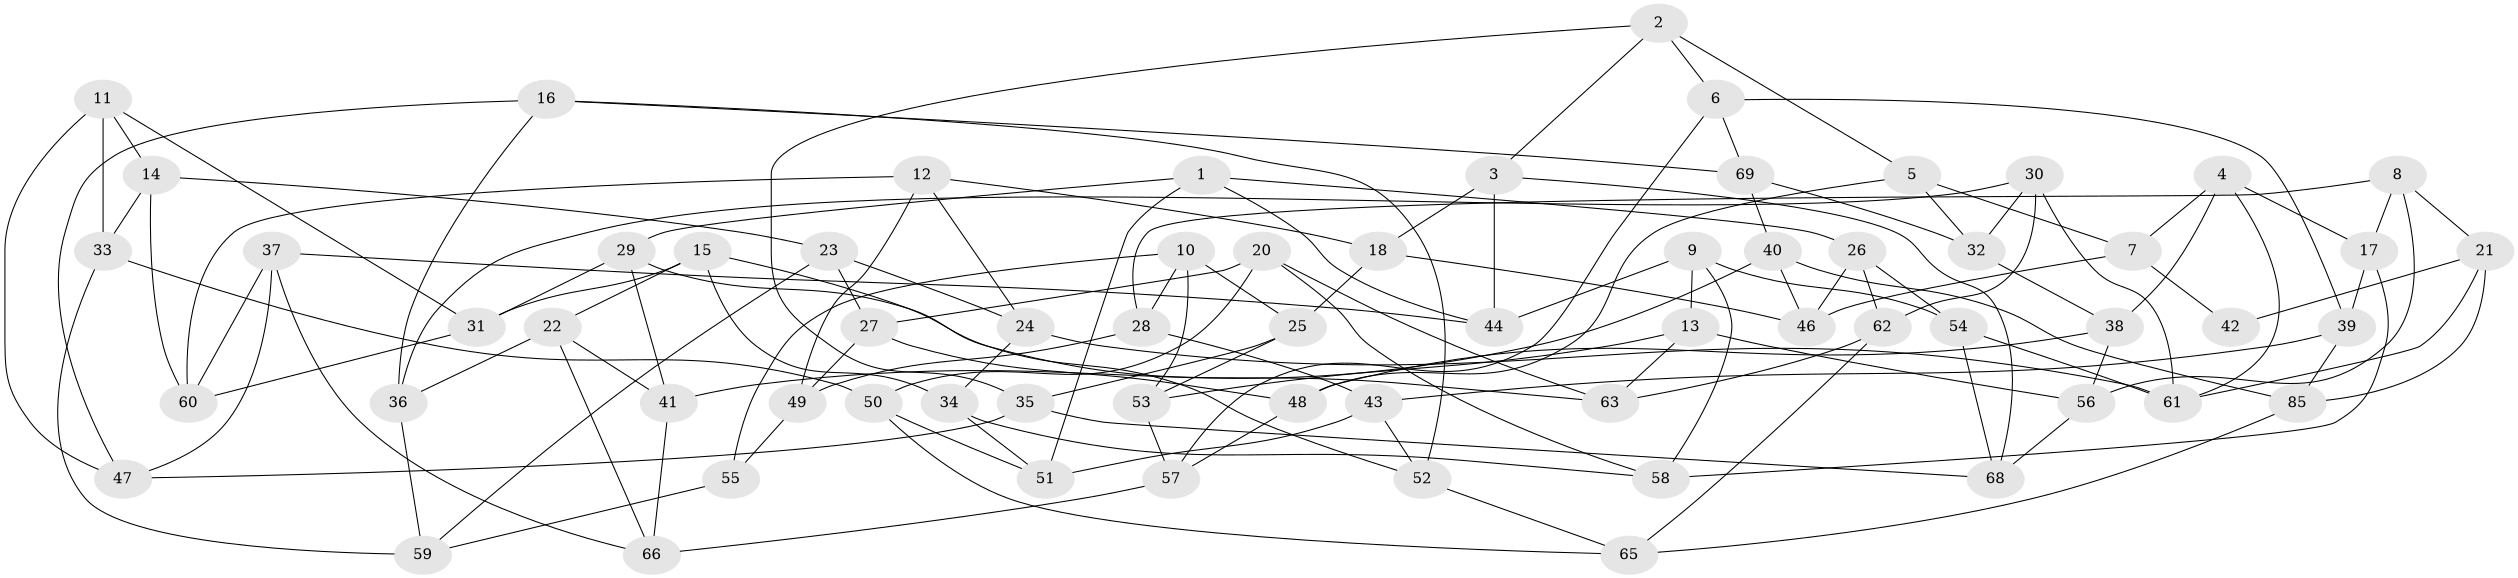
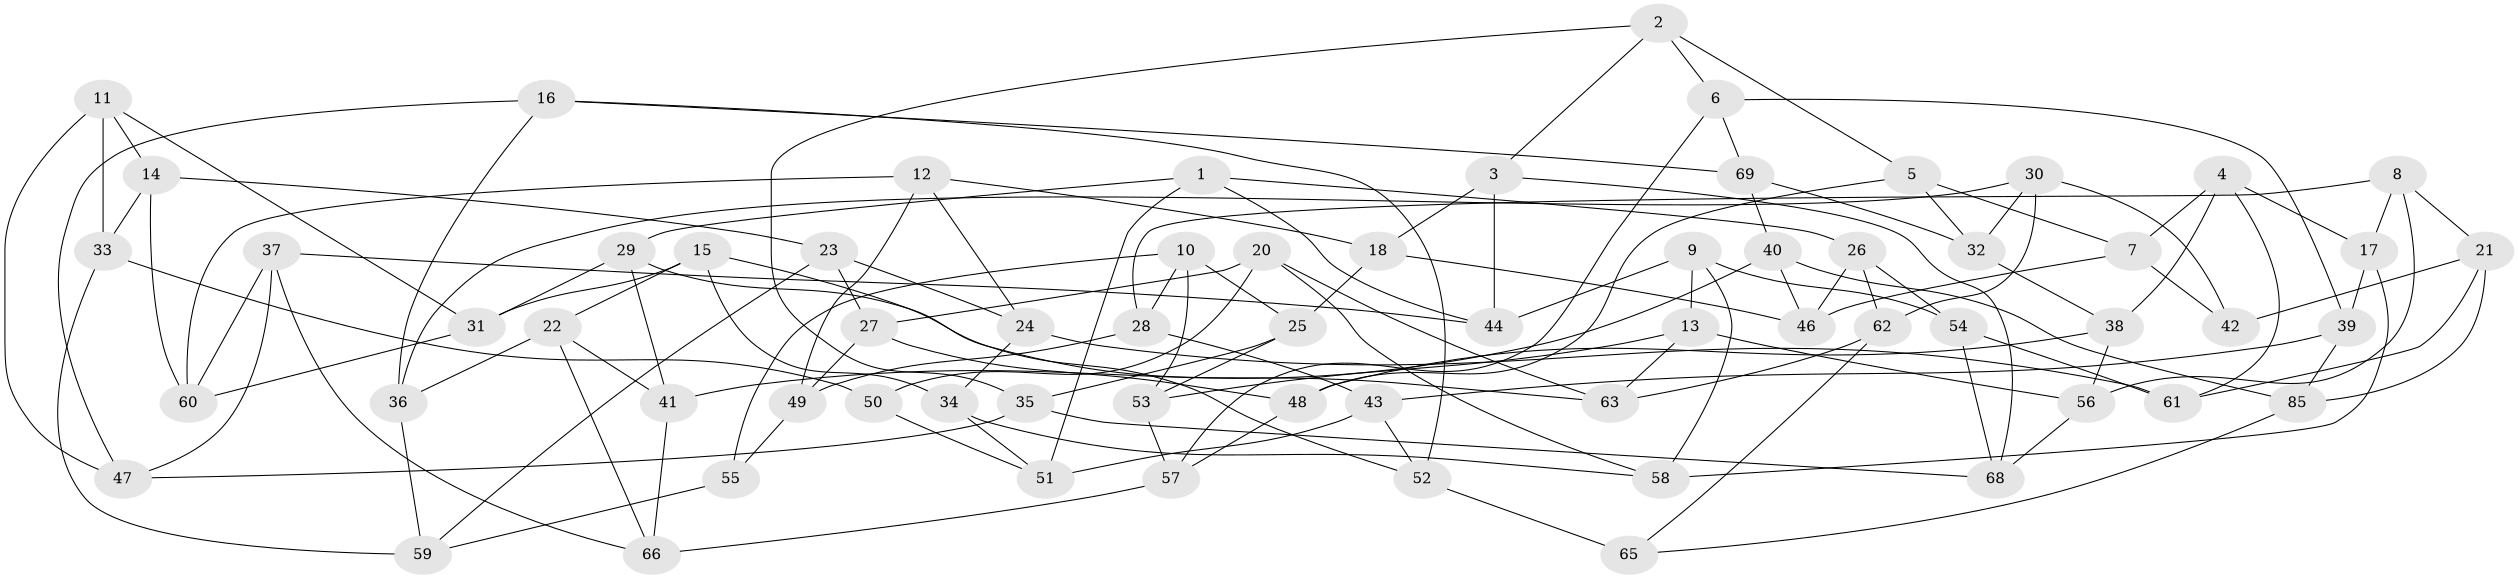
edge "30" -- "61": now "30" -- "42"
edge "50" -- "65": removed
